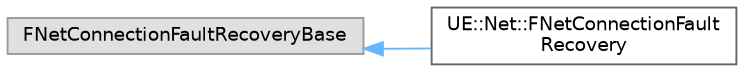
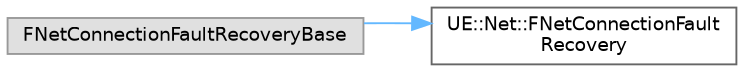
edge "UE::Net::FNetConnectionFault Recovery" -> "FNetConnectionFaultRecoveryBase": reversed
